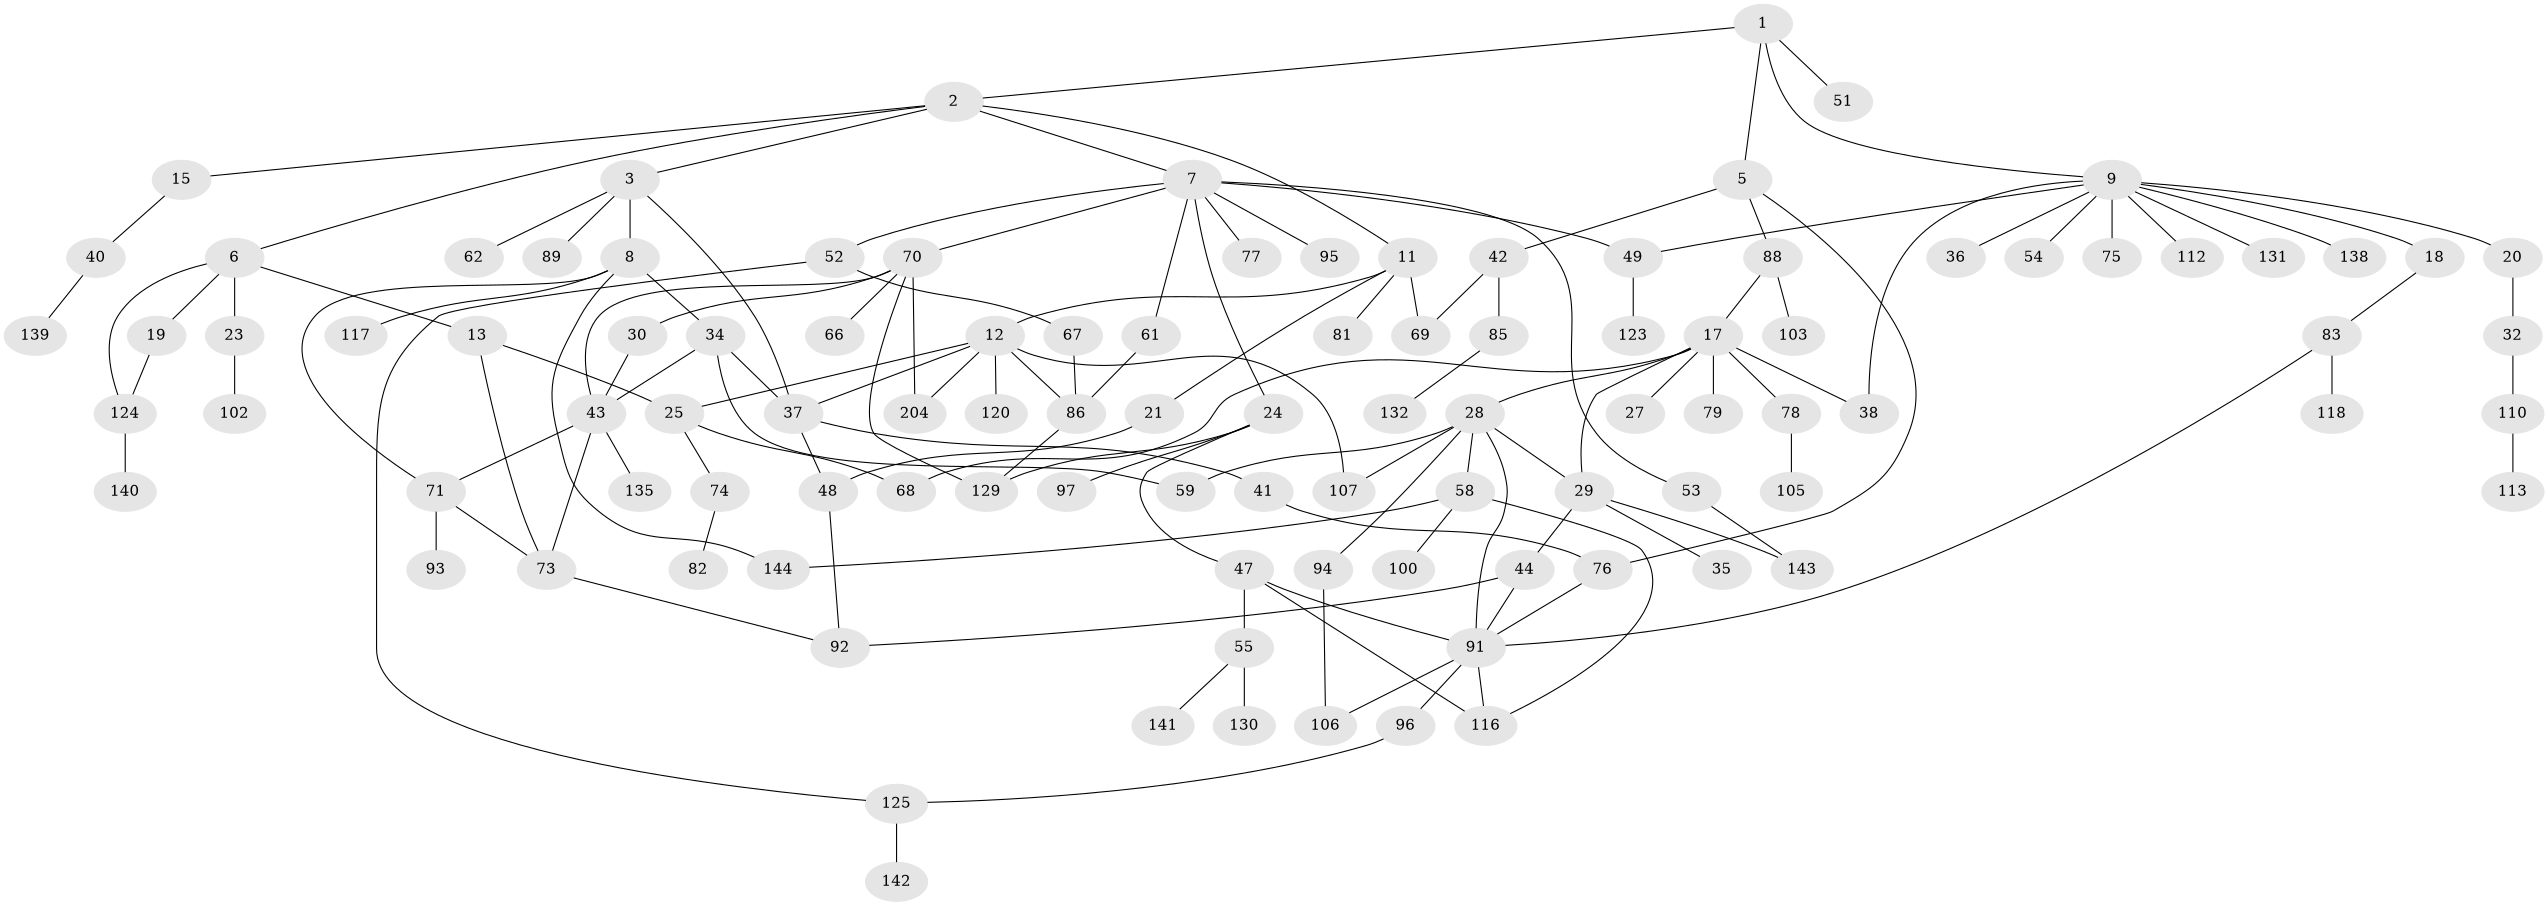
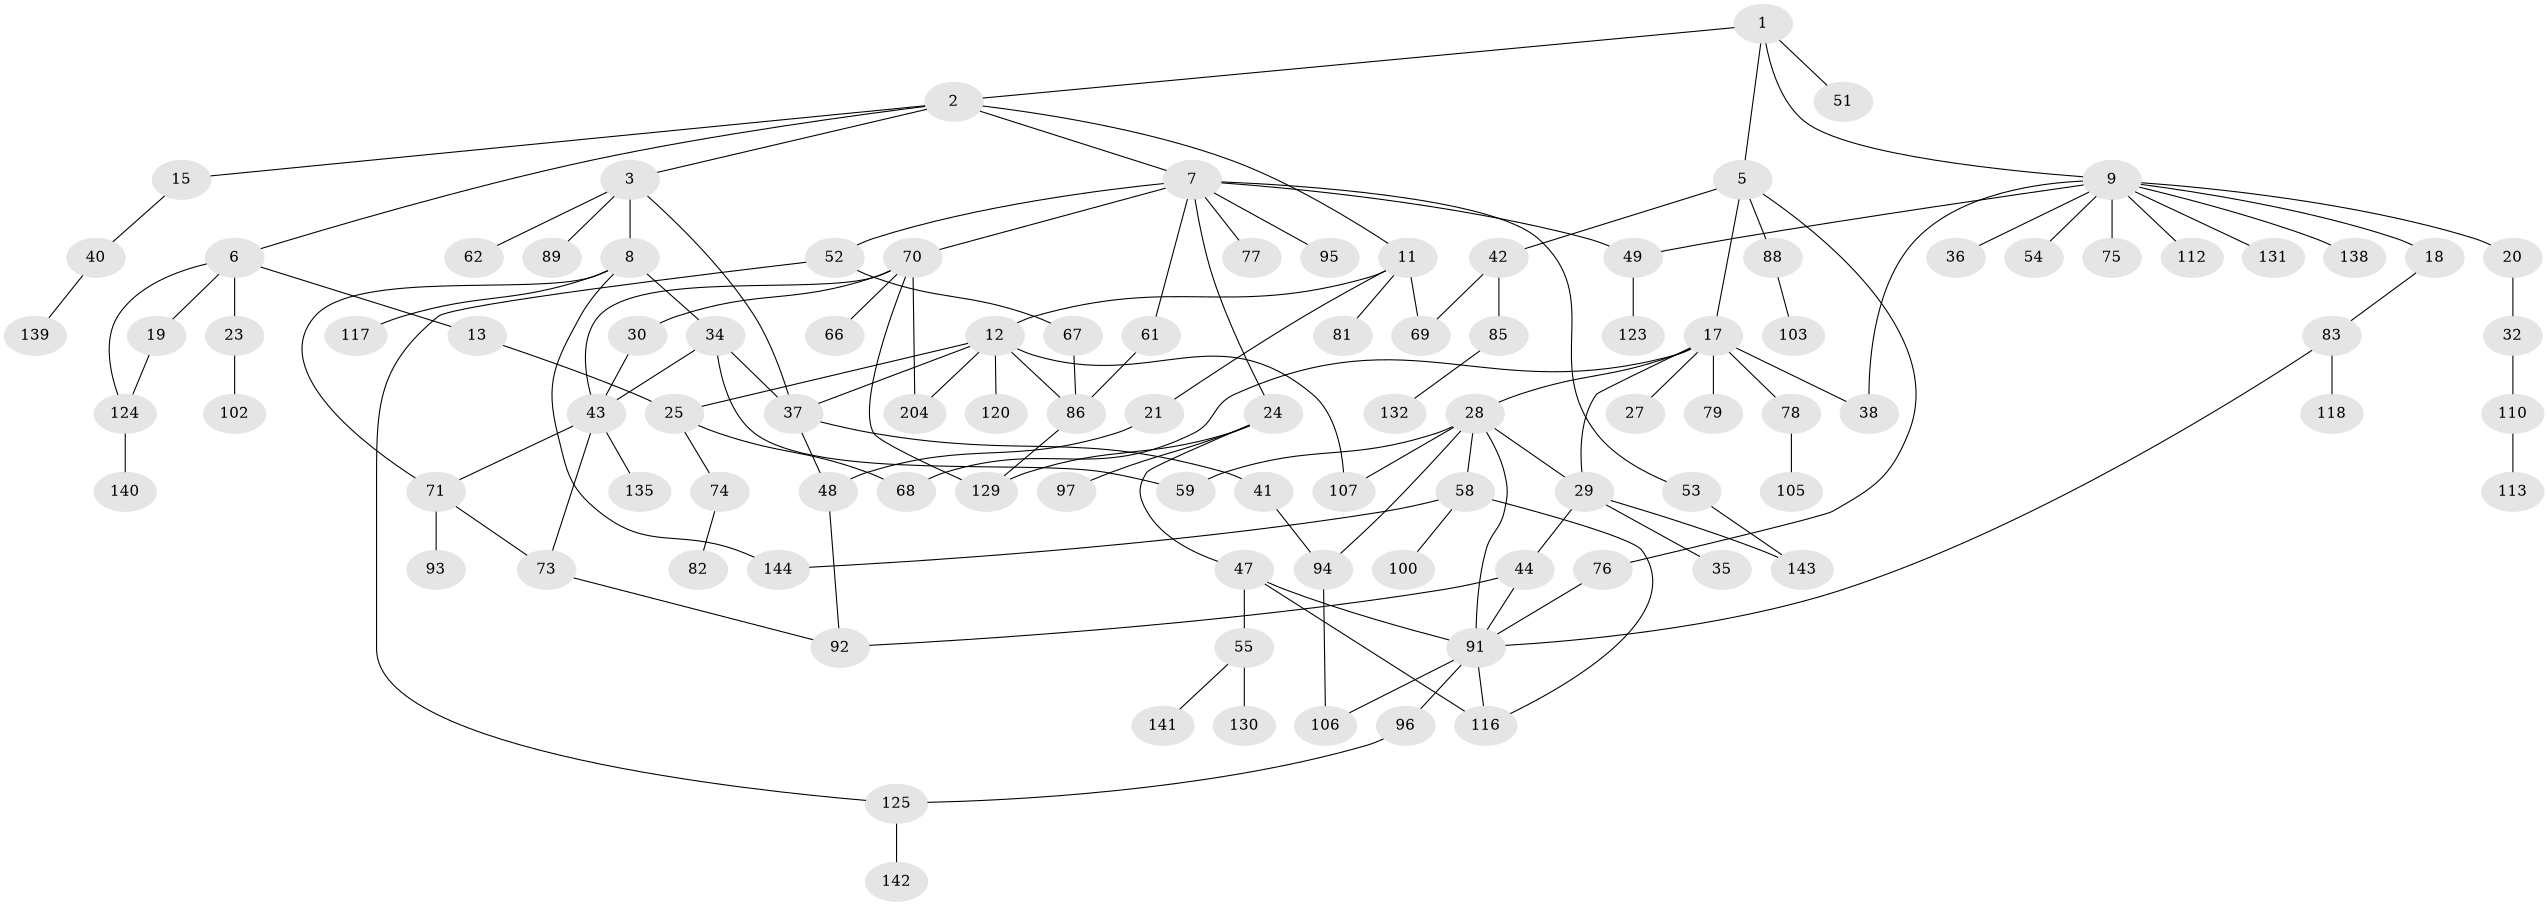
edge "88" -- "17": now "5" -- "17"
edge "13" -- "73": removed
edge "41" -- "76": now "41" -- "94"
